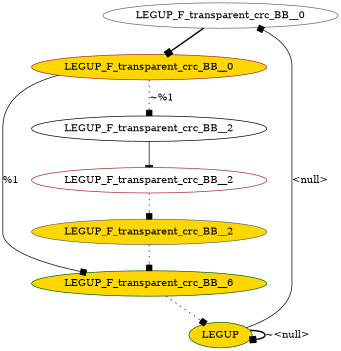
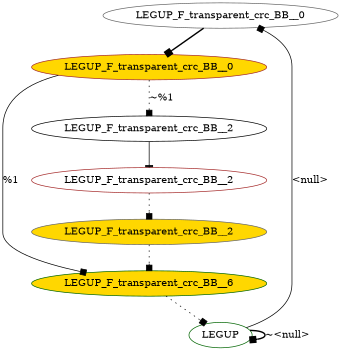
node "LEGUP": fillcolor gold -> white
